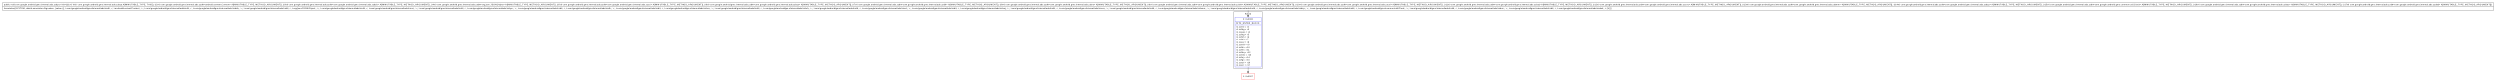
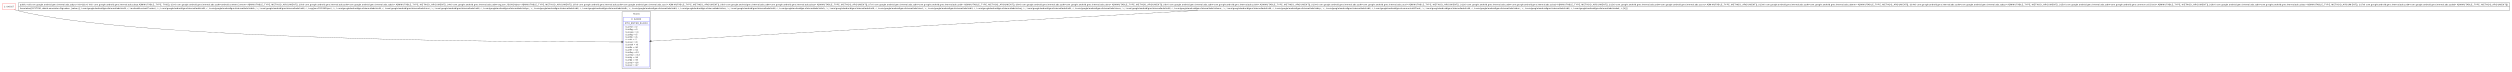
edge "0: 0x0000" -> "1: 0x0027": reversed
